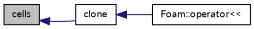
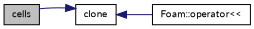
edge "clone" -> "cells": reversed
